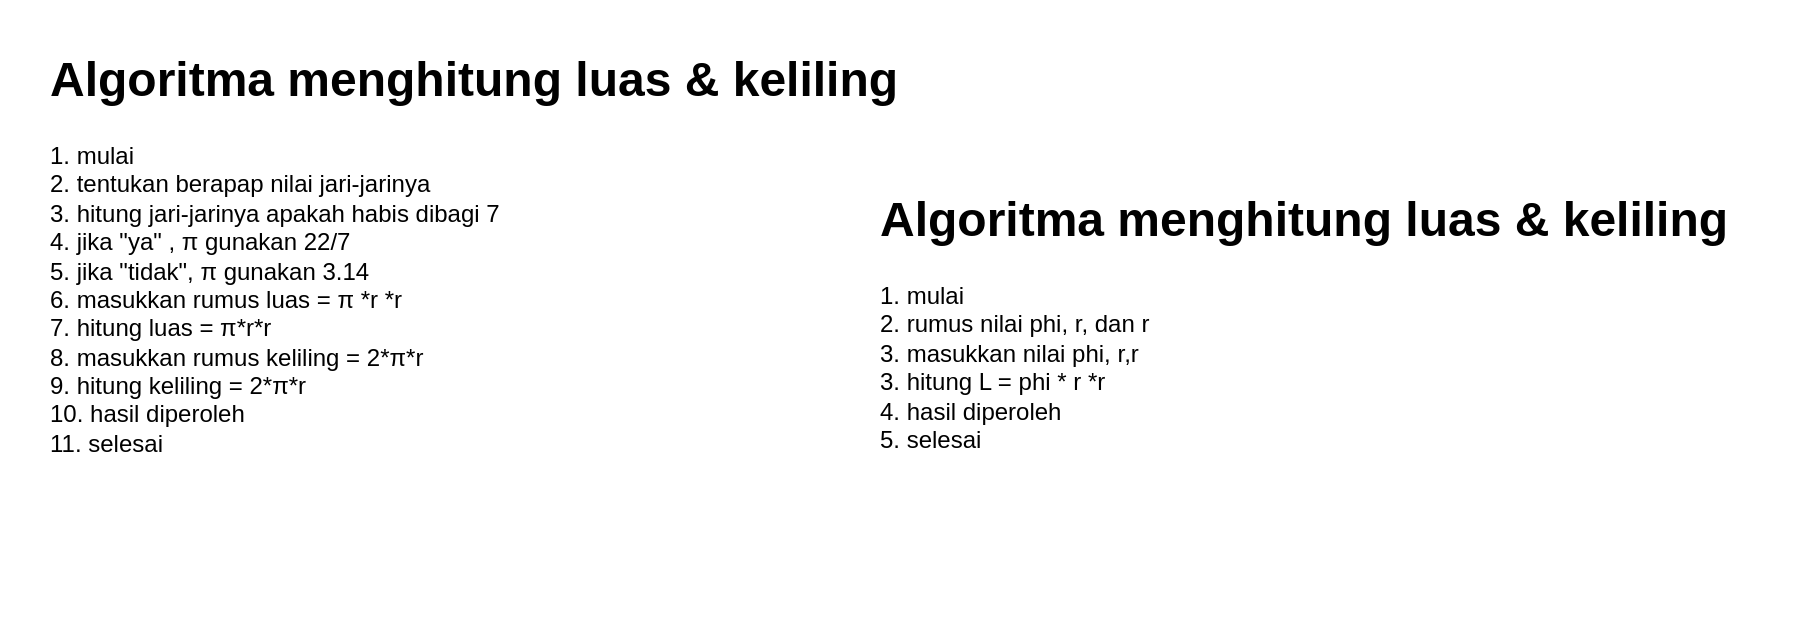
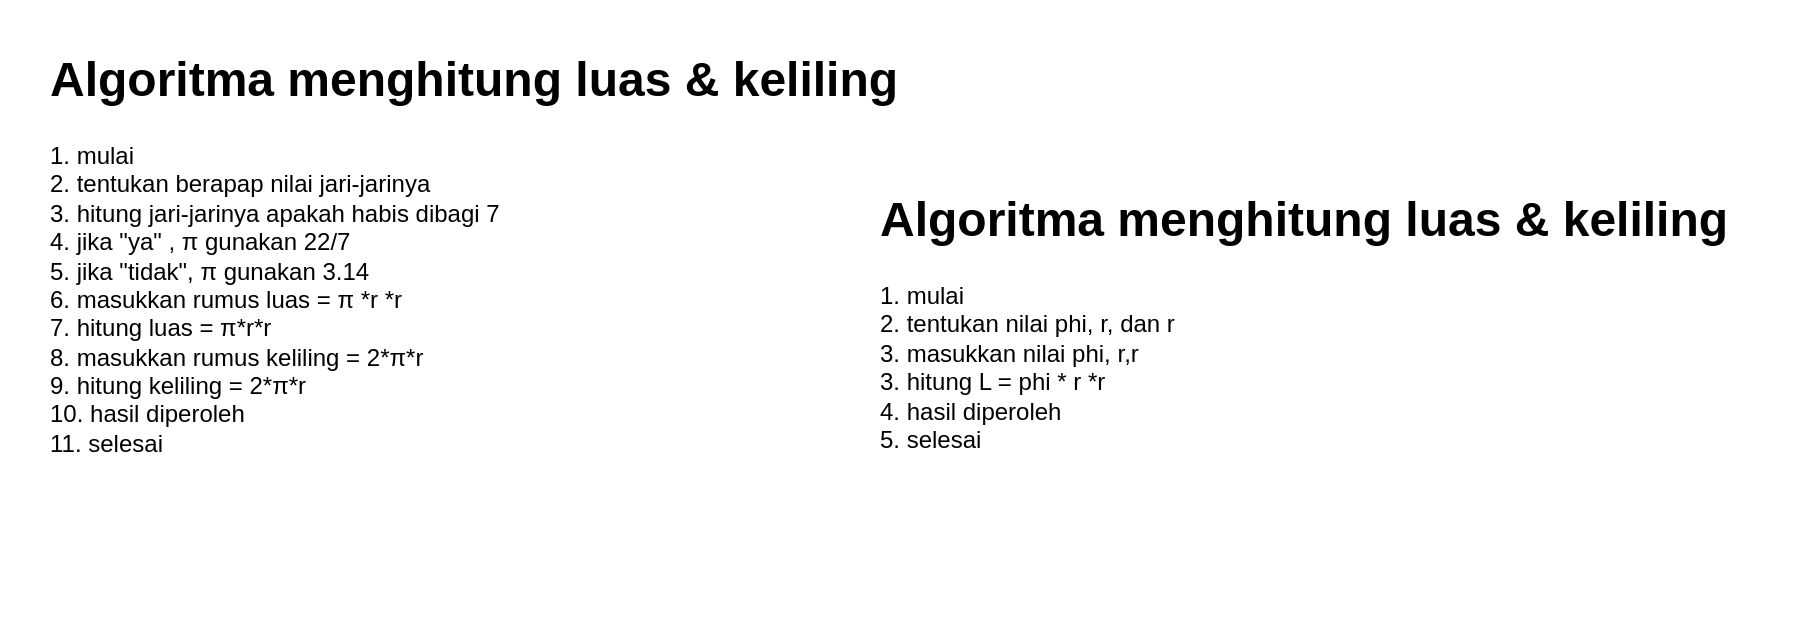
node "Algoritma menghitung luas & keliling1. mulai 2. rumus nilai phi, r, dan r 3. masukkan nilai phi, r,r 3. hitung L = phi * r *r 4. hasil diperoleh 5. selesai": label "Algoritma menghitung luas & keliling1. mulai 2. rumus nilai phi, r, dan r 3. masukkan nilai phi, r,r 3. hitung L = phi * r *r 4. hasil diperoleh 5. selesai" -> "Algoritma menghitung luas & keliling1. mulai 2. tentukan nilai phi, r, dan r 3. masukkan nilai phi, r,r 3. hitung L = phi * r *r 4. hasil diperoleh 5. selesai"
